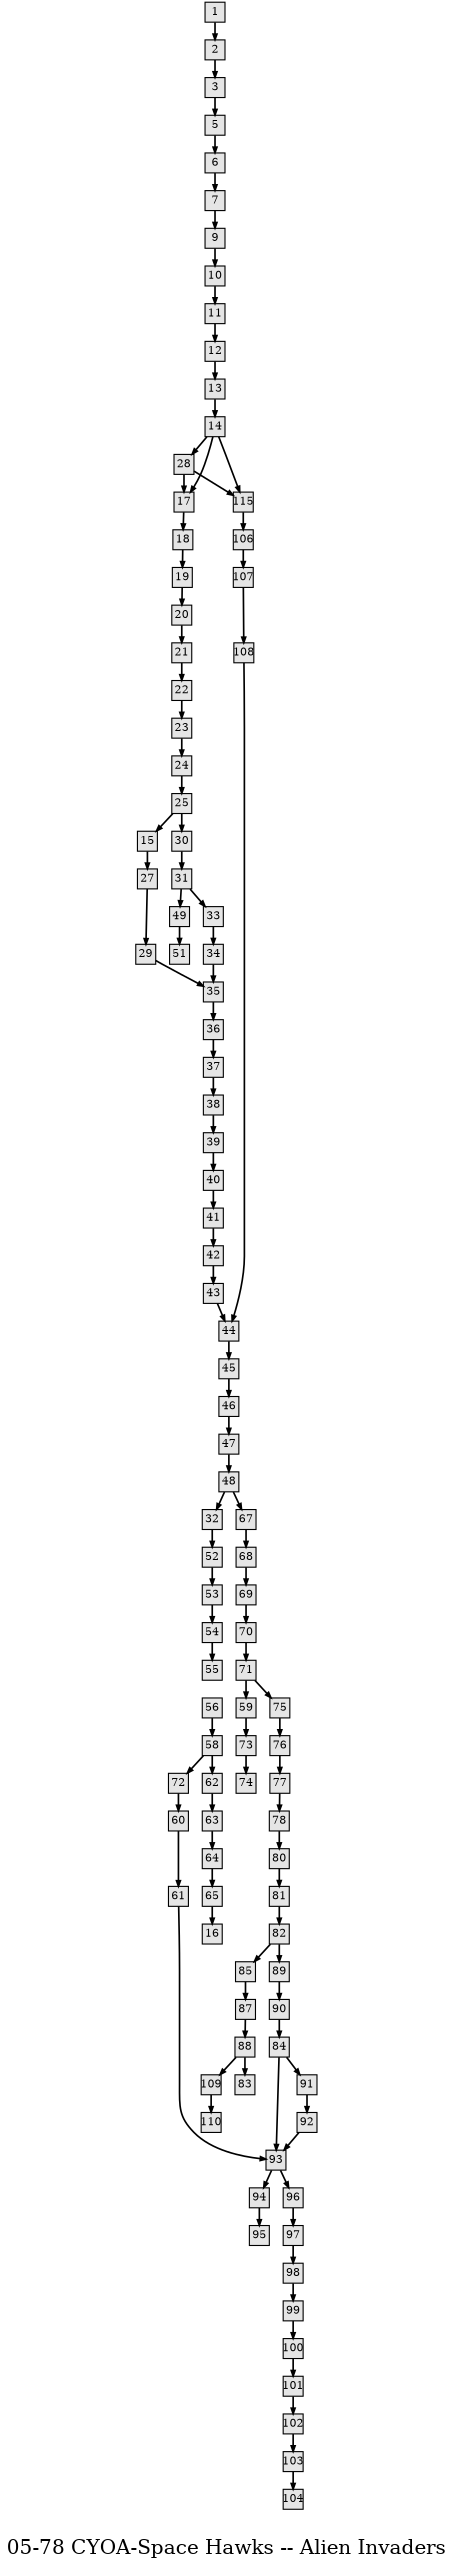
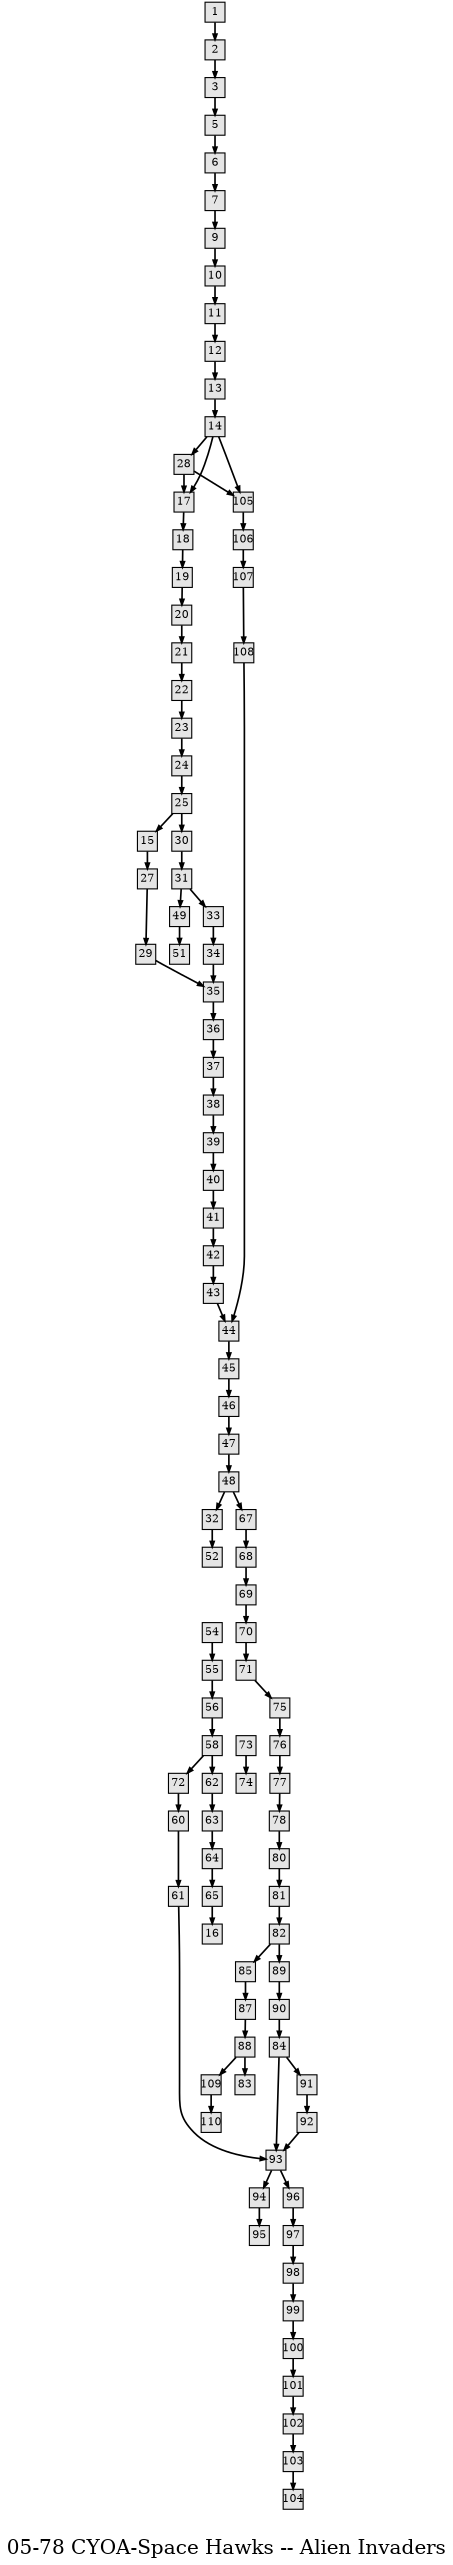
node "115": label "115" -> "105"
node "53": removed
edge "55" -> "56": added
node "59": removed
